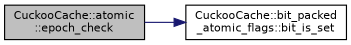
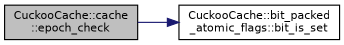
node "CuckooCache::atomic ::epoch_check": label "CuckooCache::atomic ::epoch_check" -> "CuckooCache::cache ::epoch_check"
